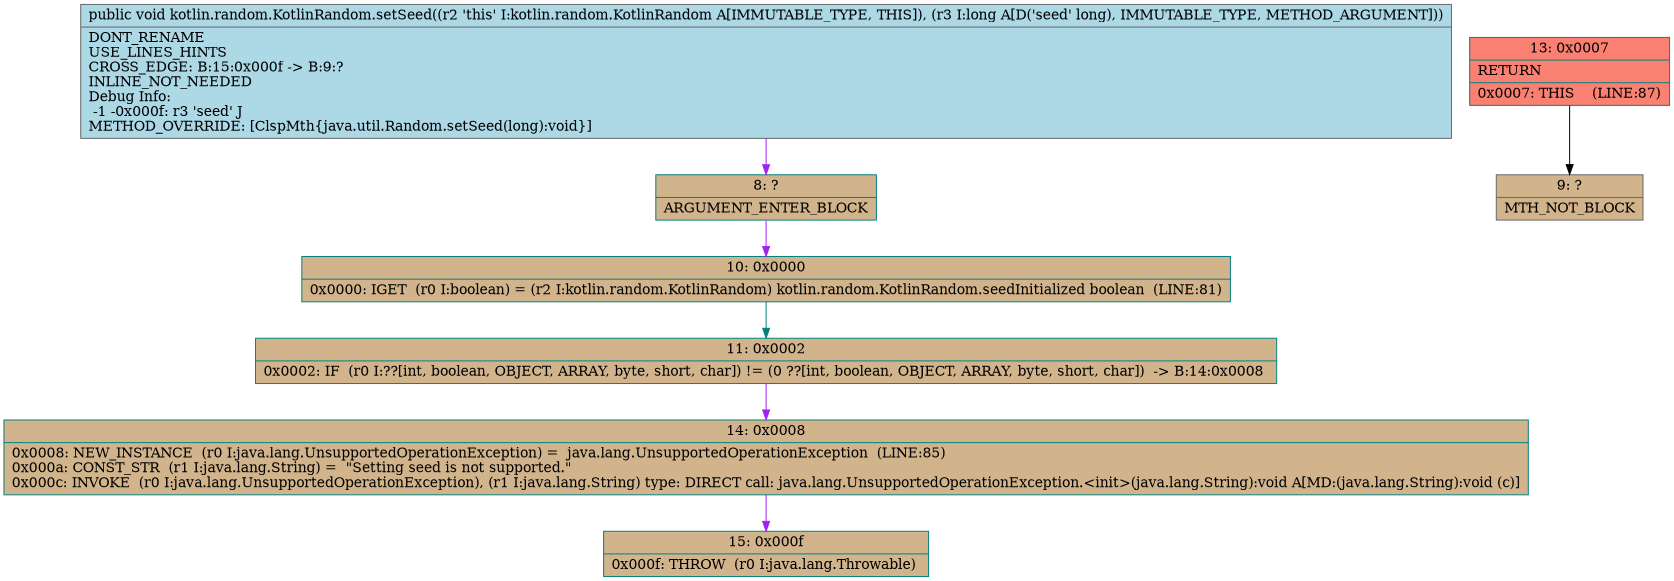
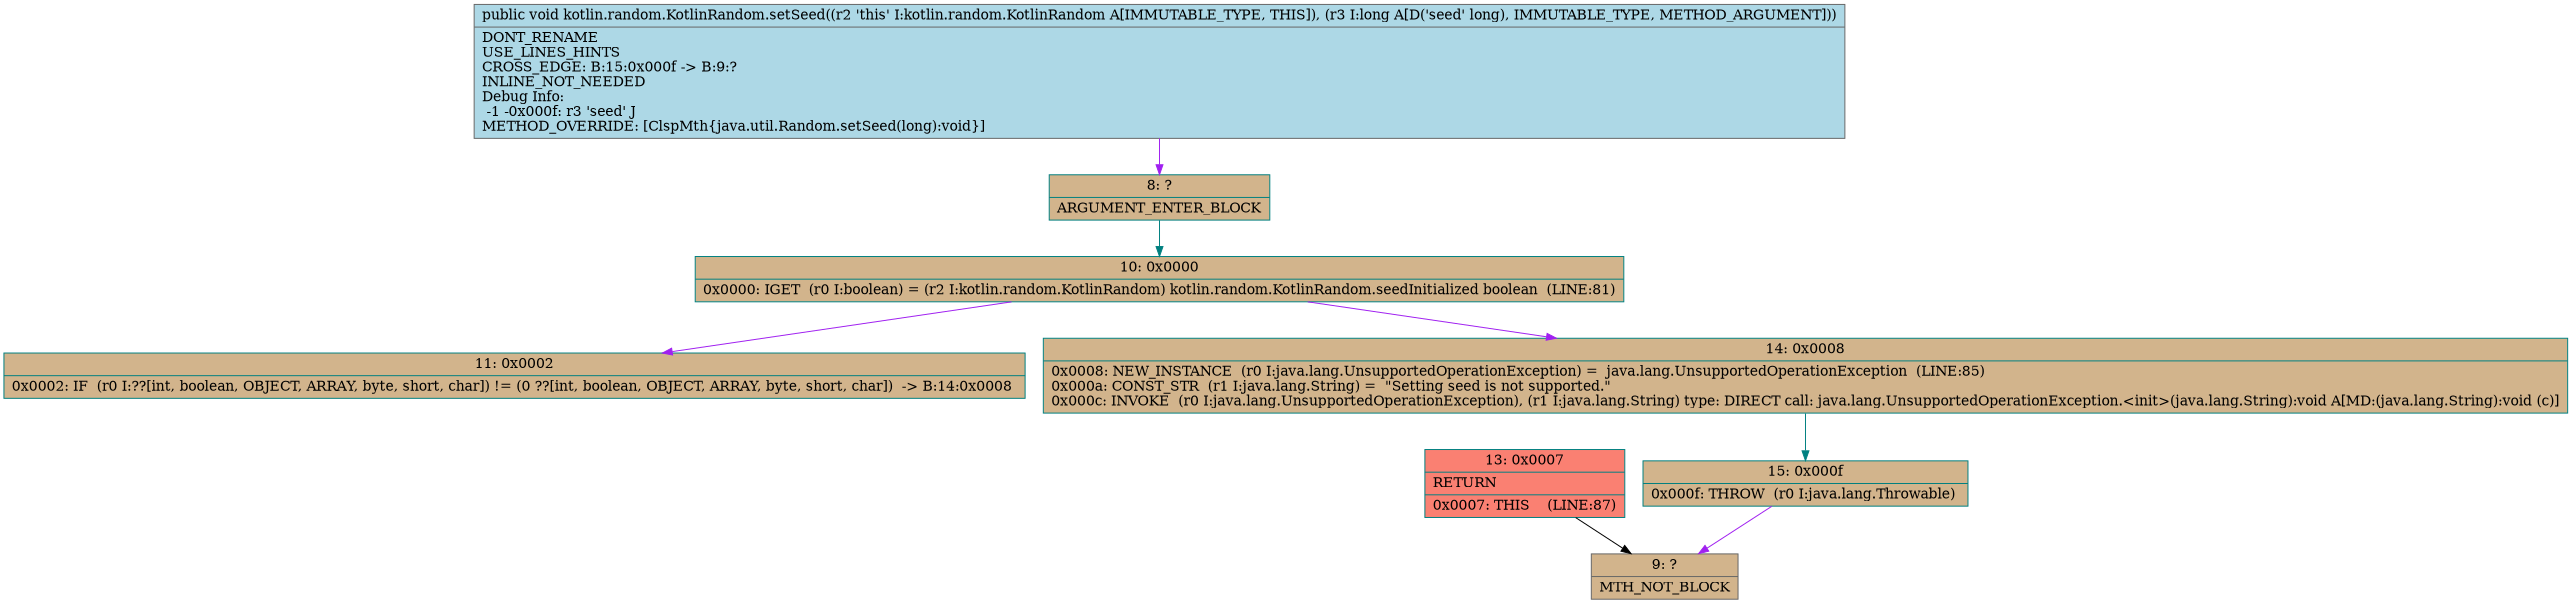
edge "8: ?" -> "10: 0x0000": color purple -> teal
edge "10: 0x0000" -> "11: 0x0002": color teal -> purple
edge "11: 0x0002" -> "14: 0x0008": now "10: 0x0000" -> "14: 0x0008"
edge "14: 0x0008" -> "15: 0x000f": color purple -> teal
edge "15: 0x000f" -> "9: ?": added
